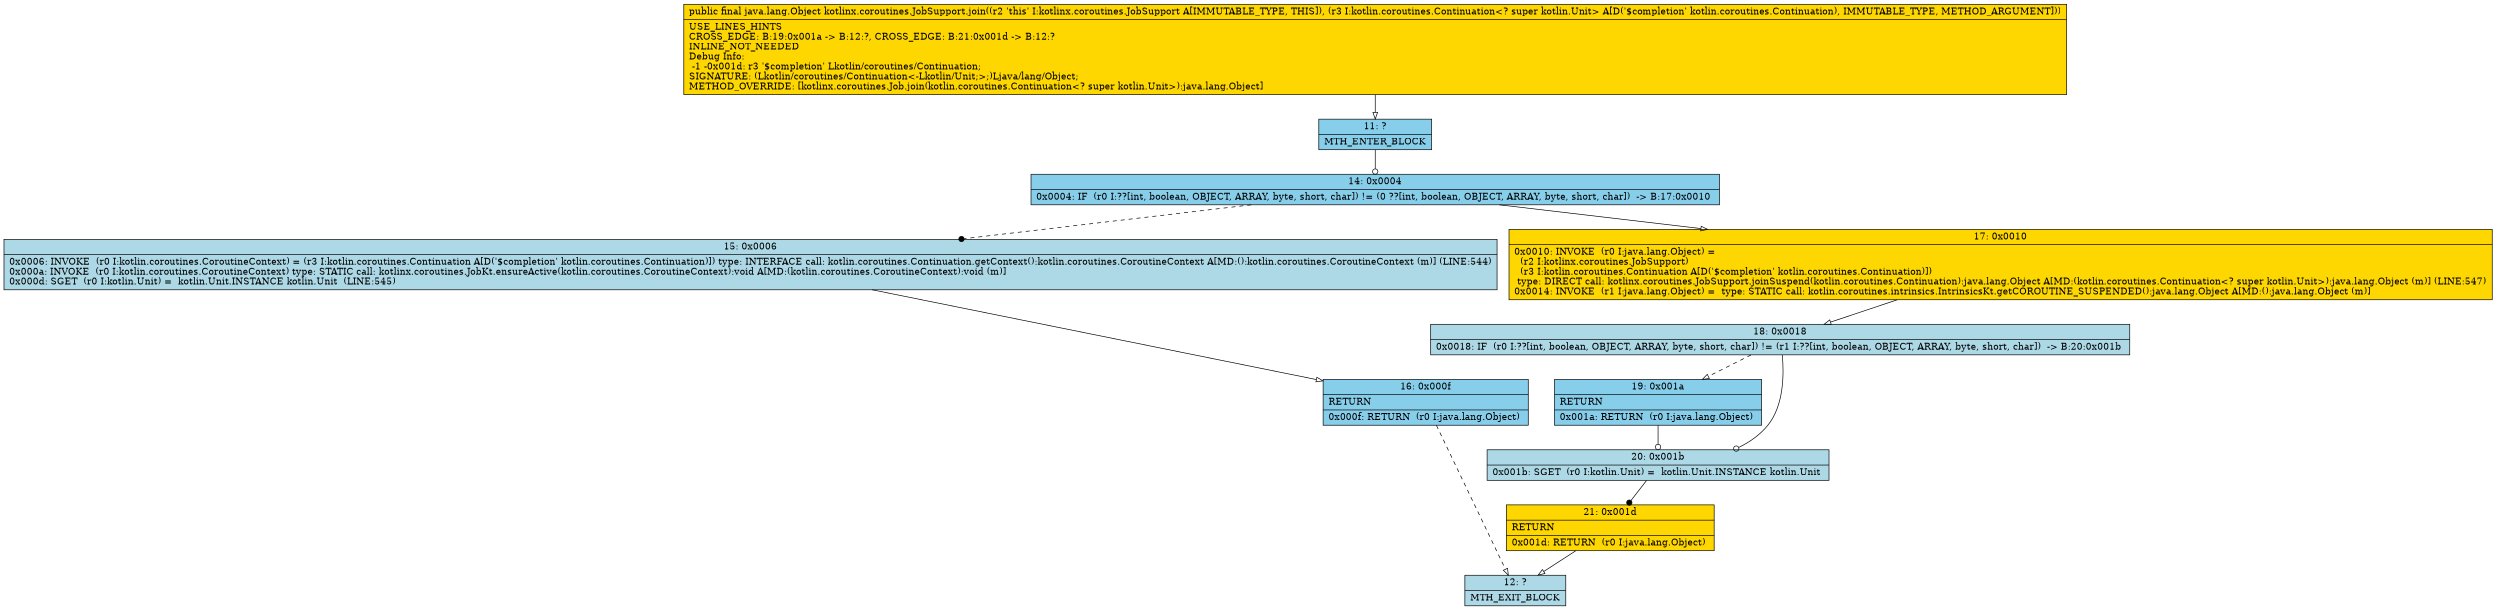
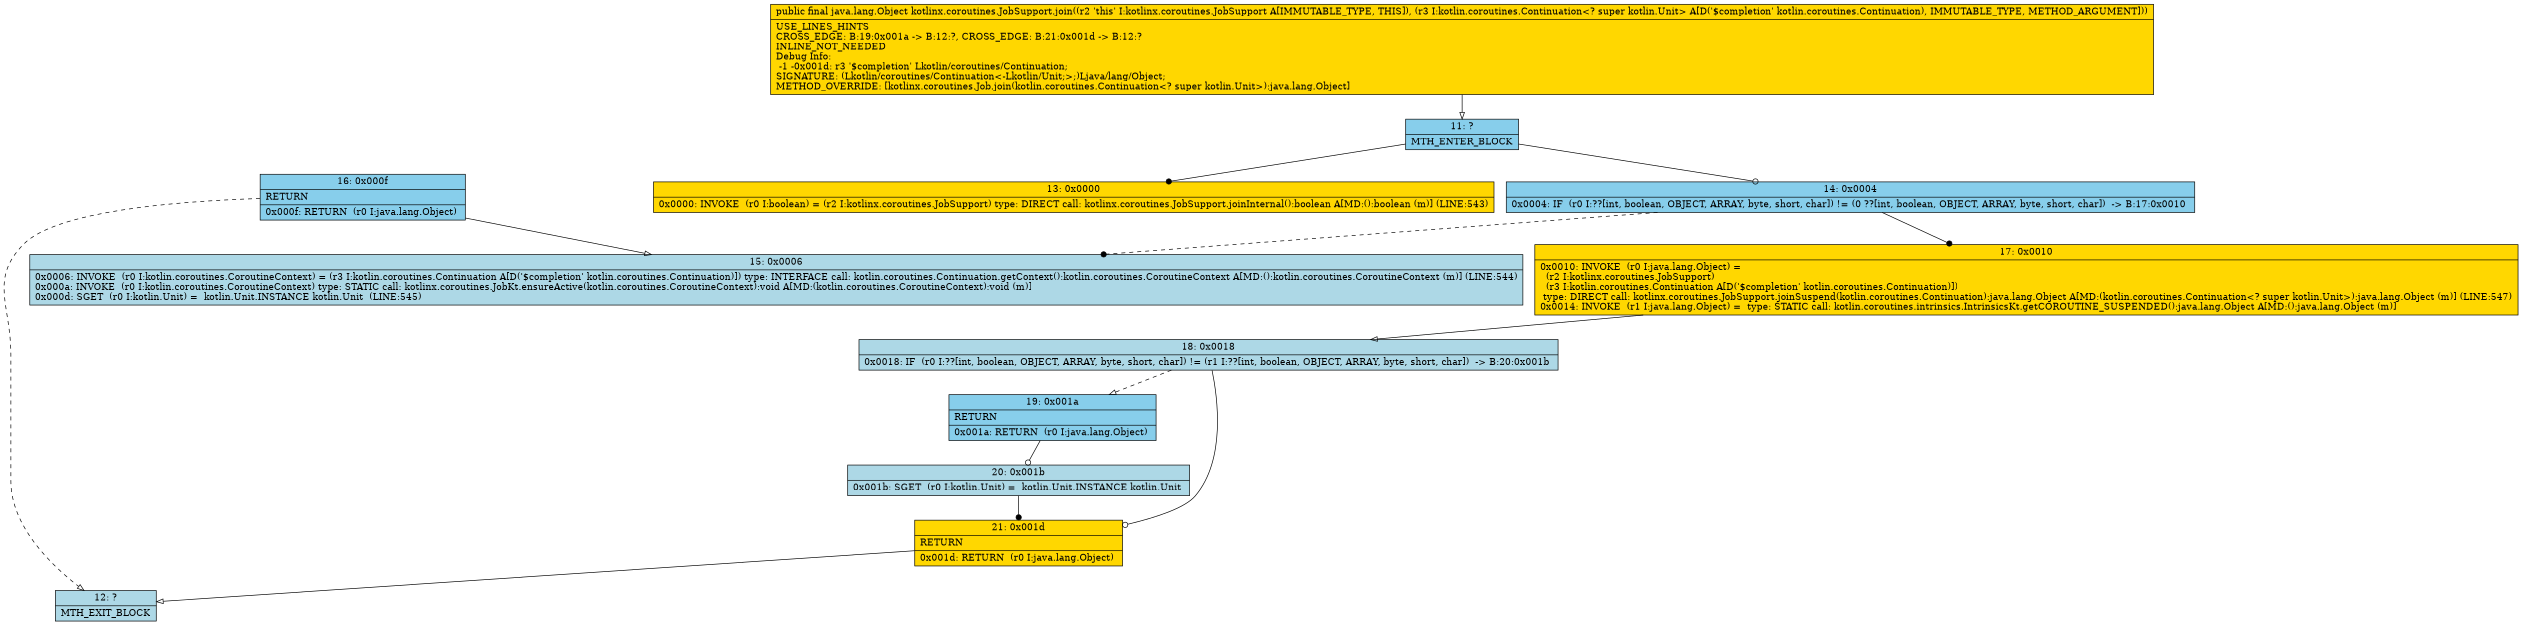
node "13: 0x0000": added
edge "14: 0x0004" -> "17: 0x0010": arrowhead onormal -> dot
edge "15: 0x0006" -> "16: 0x000f": reversed
edge "18: 0x0018" -> "20: 0x001b": now "18: 0x0018" -> "21: 0x001d"
